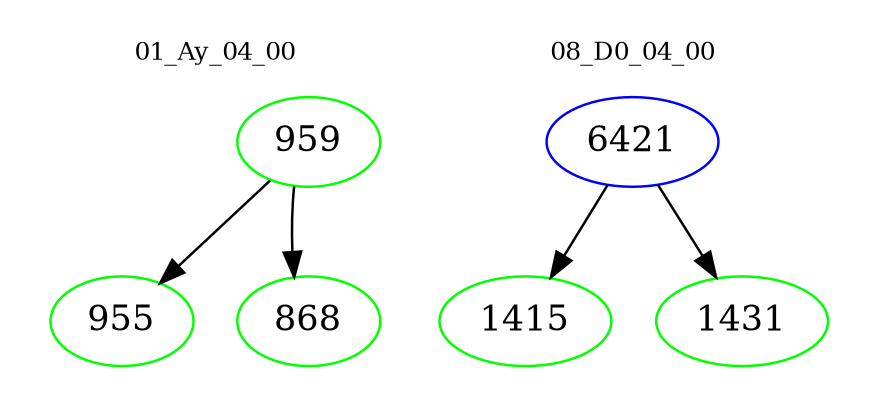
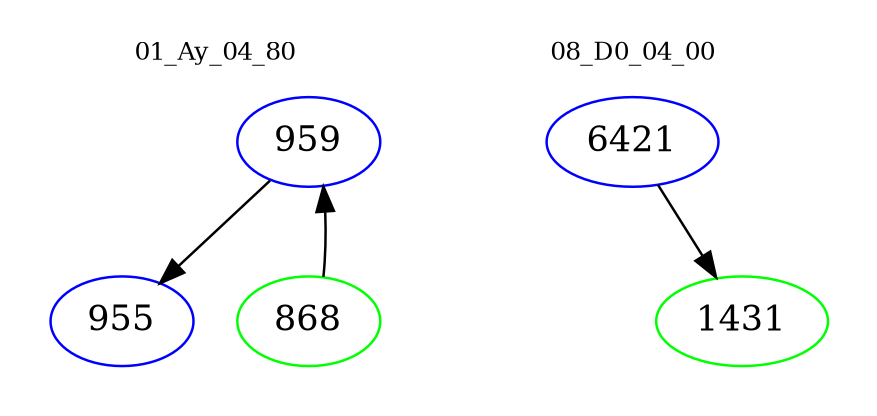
cluster "01_Ay_04_00": label "01_Ay_04_00" -> "01_Ay_04_80"
node "959": color green -> blue
edge "959" -> "868": reversed
node "955": color green -> blue
node "1415": removed
